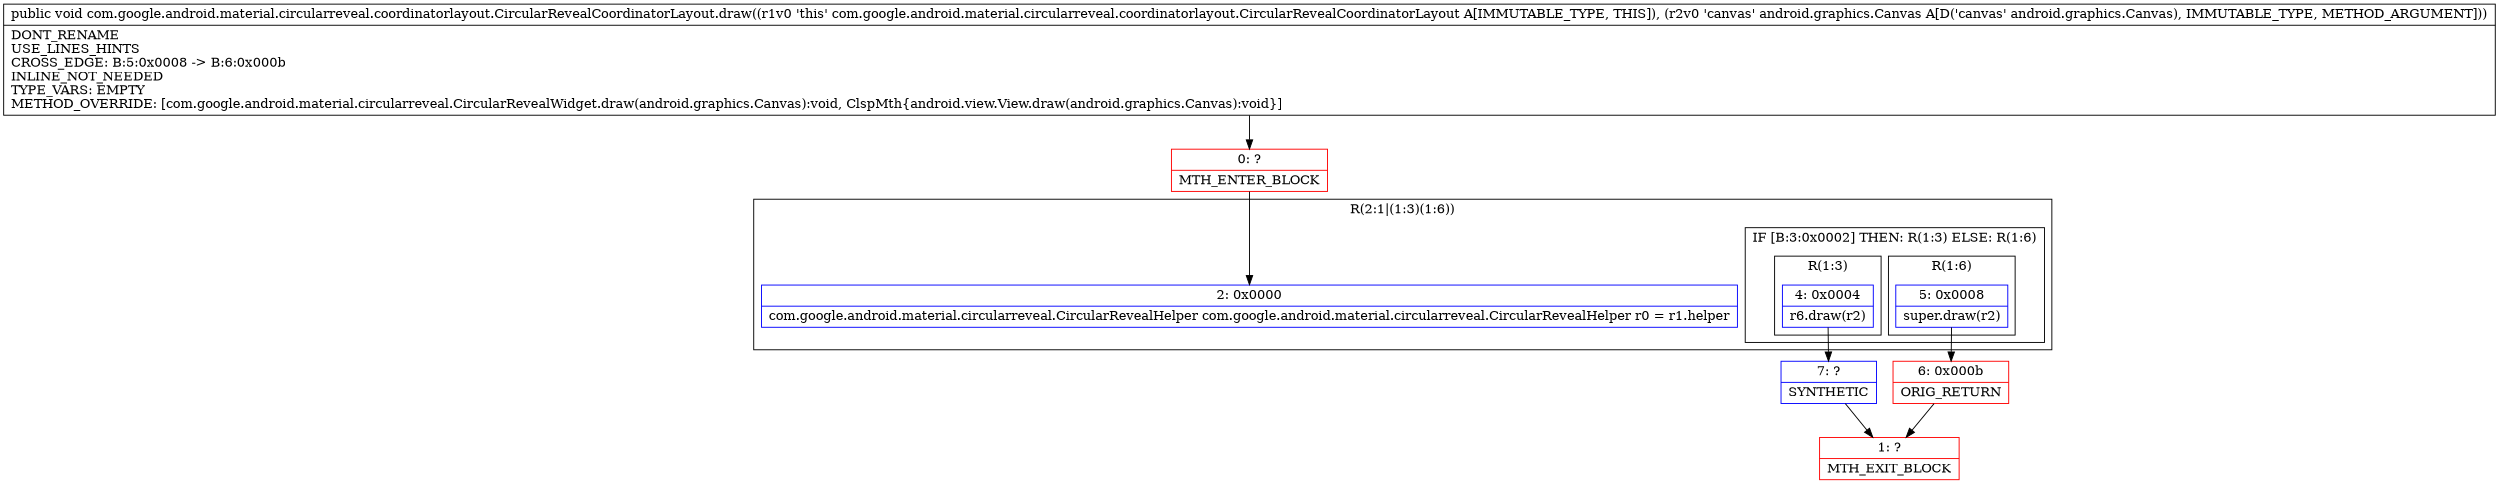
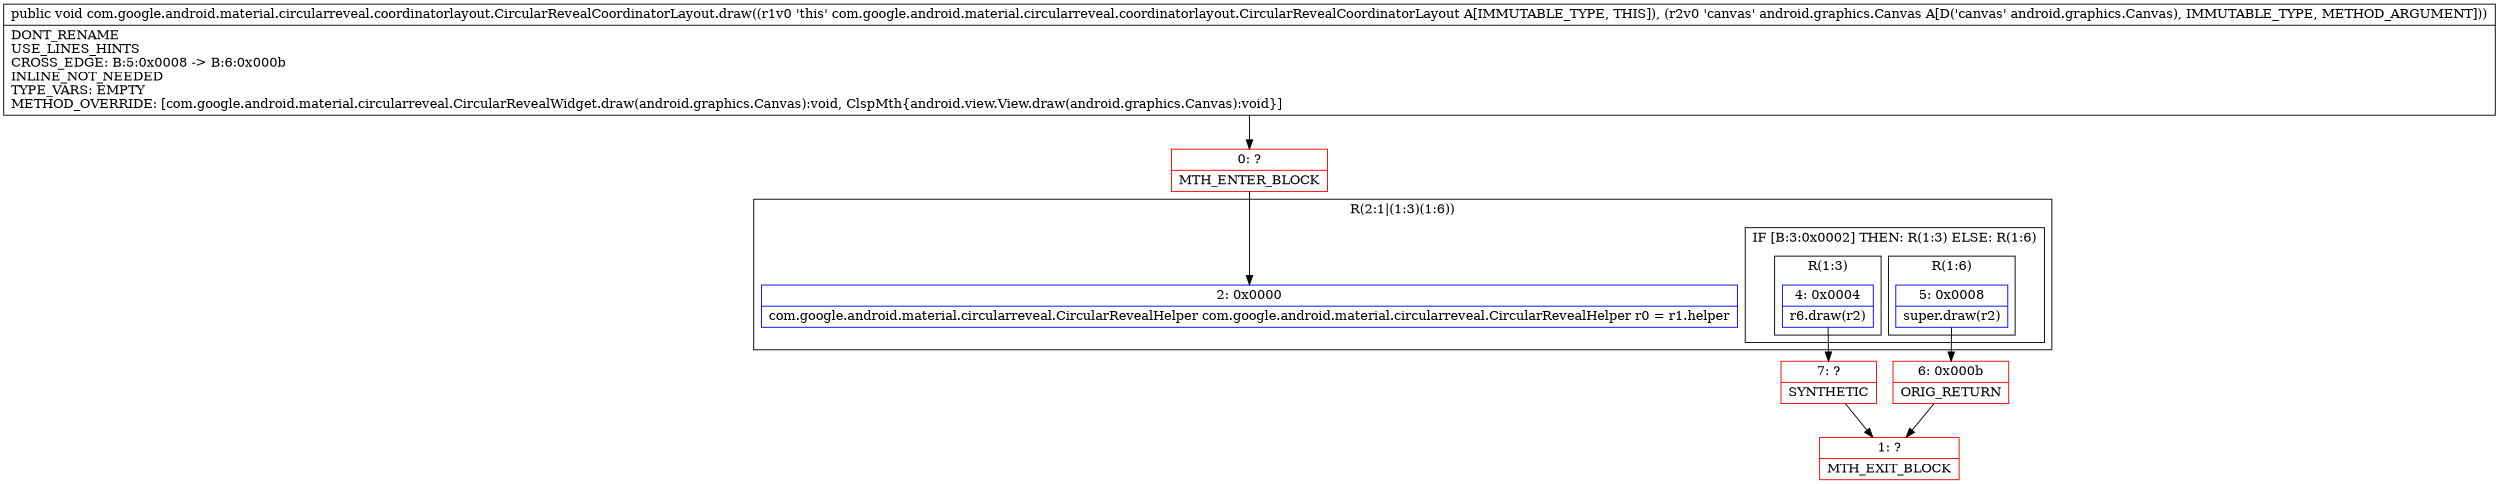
node "7: ?": color blue -> red
